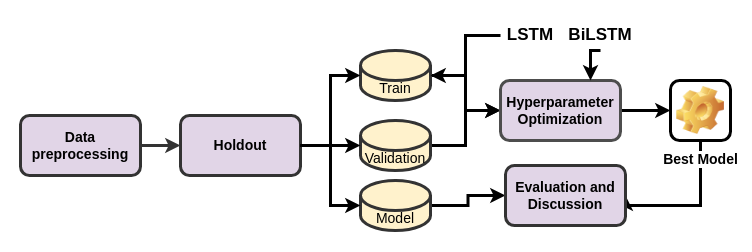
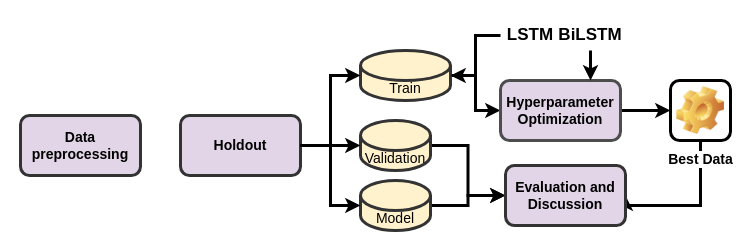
node "BiLSTM": moved (601, 36) -> (591, 36)
node "Train": size 70x50 -> 90x50
edge "Validation" -> "Hyperparameter Optimization": now "Validation" -> "Evaluation and Discussion"
edge "Data preprocessing" -> "Holdout": removed
node "Best Model": label "Best Model" -> "Best Data"
